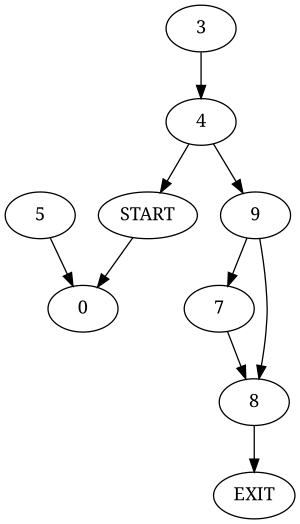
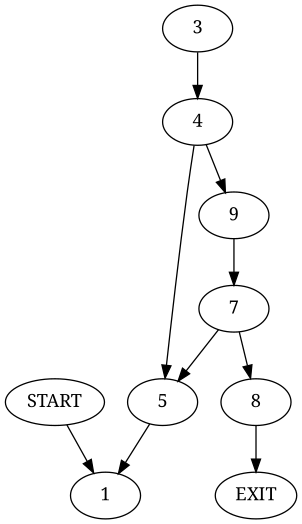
edge "4" -> "START": now "4" -> "5"
edge "9" -> "8": removed
node "0": label "0" -> "1"
edge "7" -> "5": added
